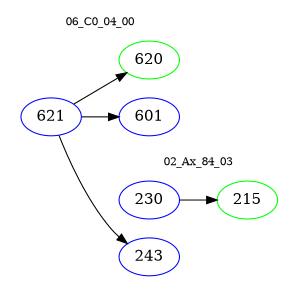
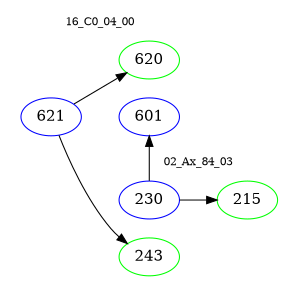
cluster "06_C0_04_00": label "06_C0_04_00" -> "16_C0_04_00"
edge "621" -> "601": now "230" -> "601"
node "243": color blue -> green
